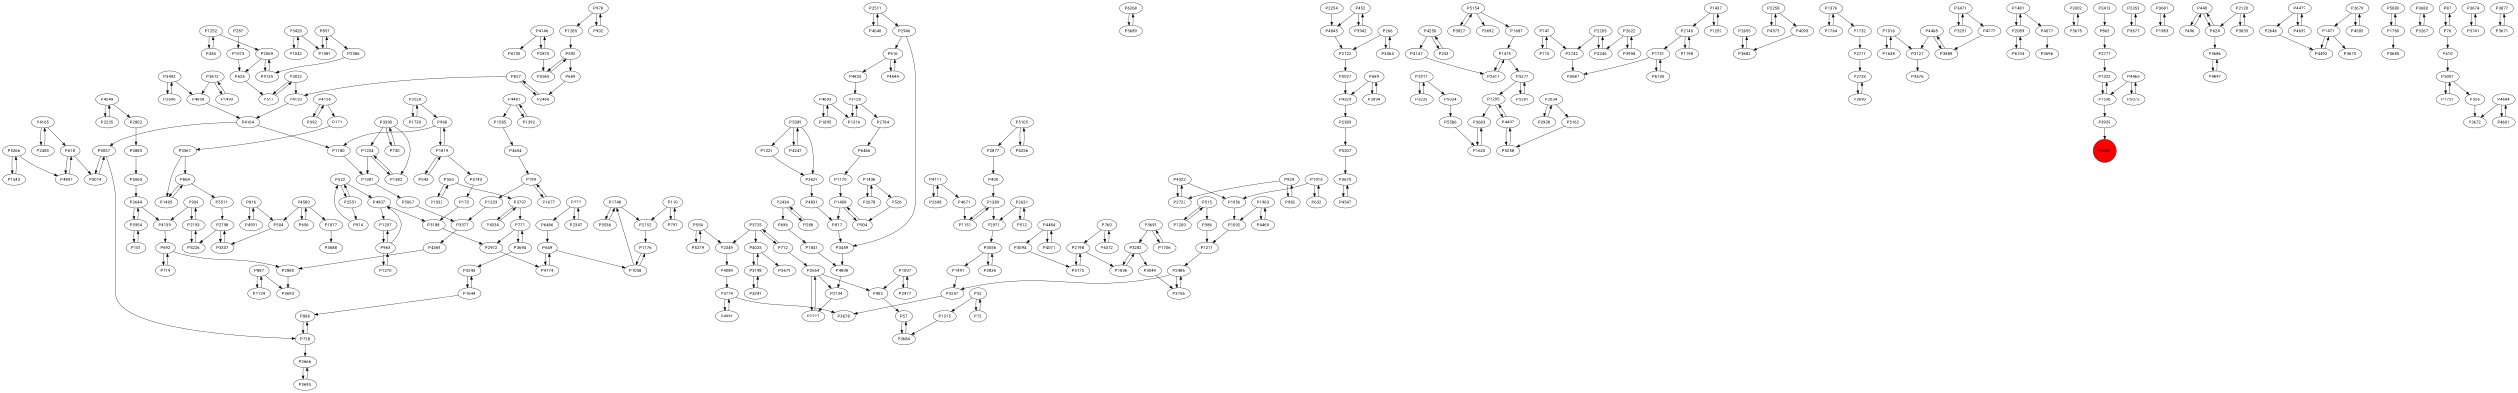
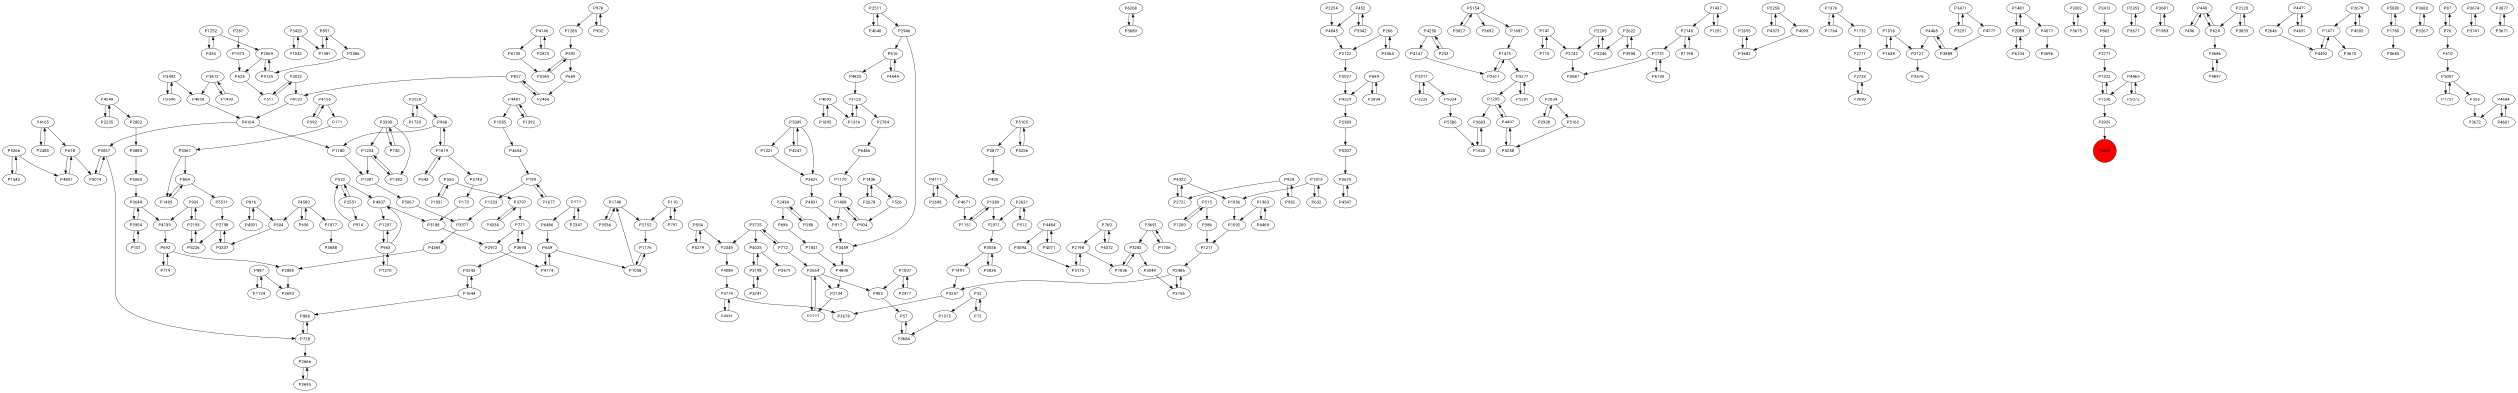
edge "P2875" -> "P5565": now "P6735" -> "P5565"
edge "P400" -> "P1389": removed
